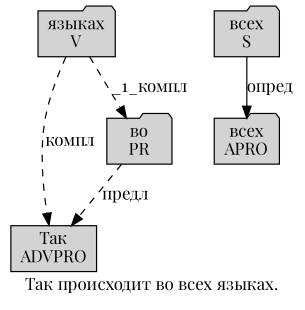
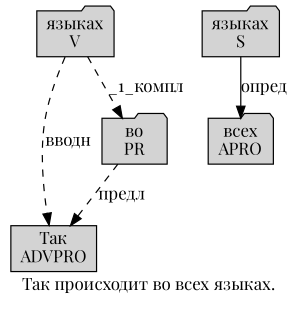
node "всех S": label "всех S" -> "языках S"
edge "языках V" -> "Так ADVPRO": label "компл" -> "вводн"
